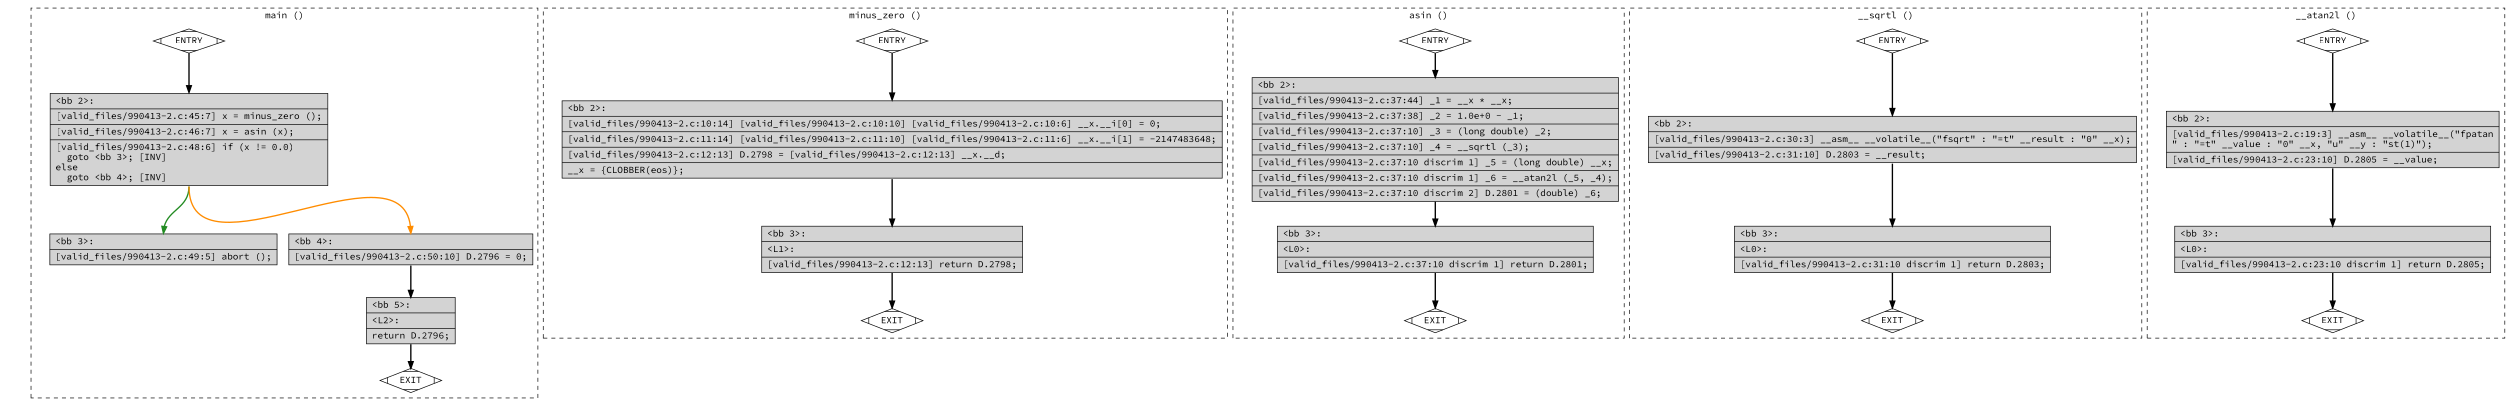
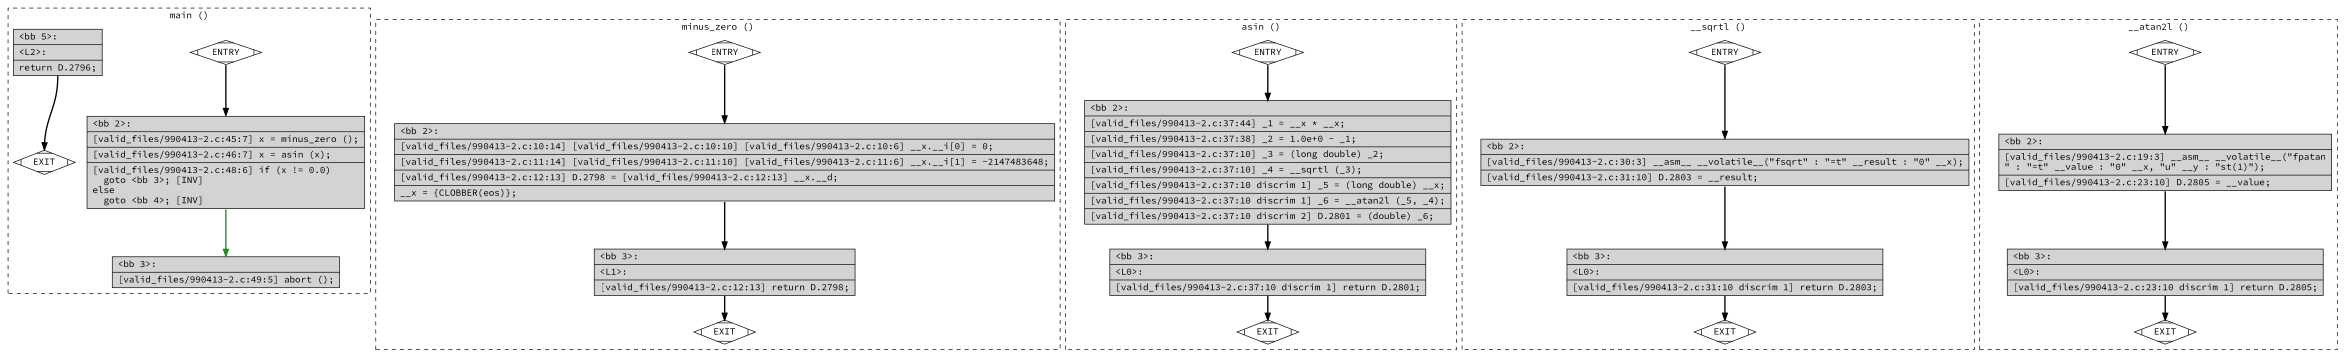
node "<bb 4>:": removed
